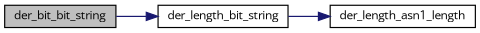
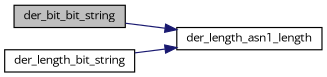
edge "der_bit_bit_string" -> "der_length_bit_string": now "der_bit_bit_string" -> "der_length_asn1_length"
